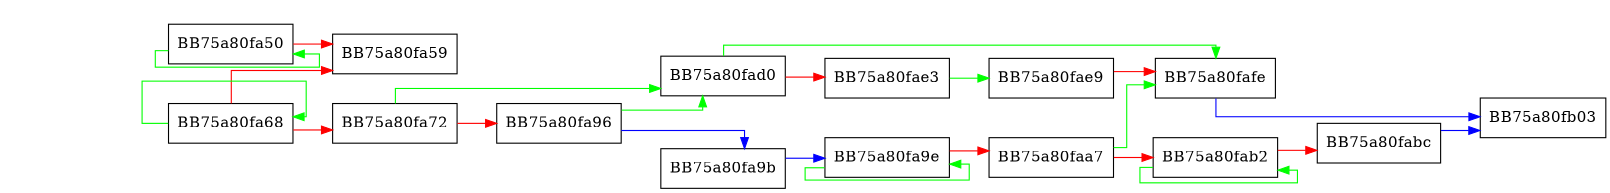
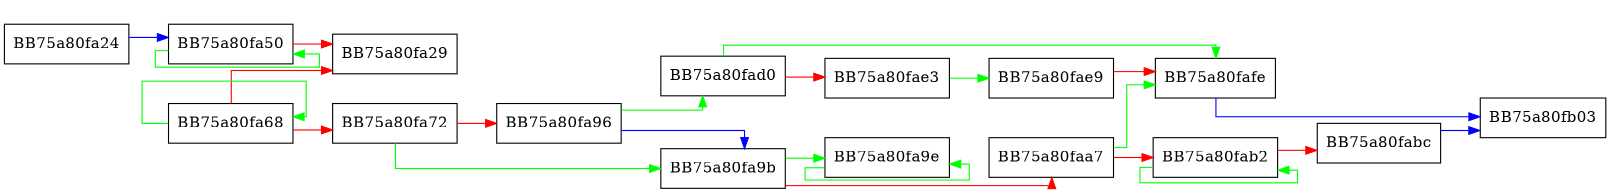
node "BB75a80fa24": added
node "BB75a80fa59": label "BB75a80fa59" -> "BB75a80fa29"
edge "BB75a80fa72" -> "BB75a80fad0": now "BB75a80fa72" -> "BB75a80fa9b"
edge "BB75a80fa9e" -> "BB75a80faa7": now "BB75a80fa9b" -> "BB75a80faa7"
edge "BB75a80fa9b" -> "BB75a80fa9e": color blue -> green
